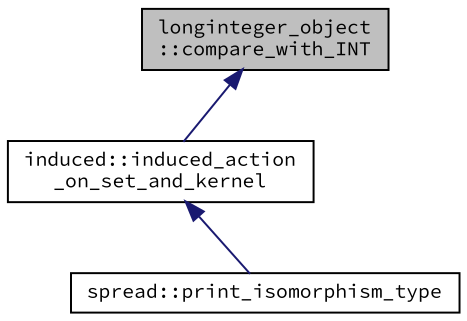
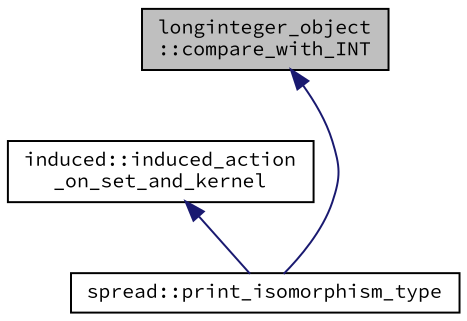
edge "induced::induced_action _on_set_and_kernel" -> "longinteger_object ::compare_with_INT": now "spread::print_isomorphism_type" -> "longinteger_object ::compare_with_INT"
